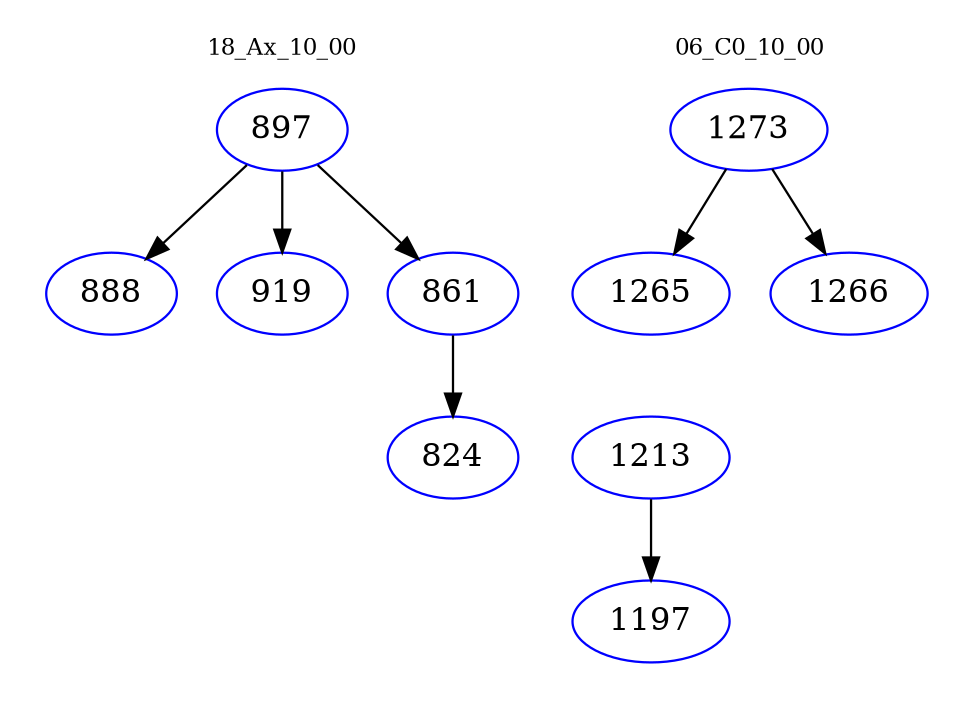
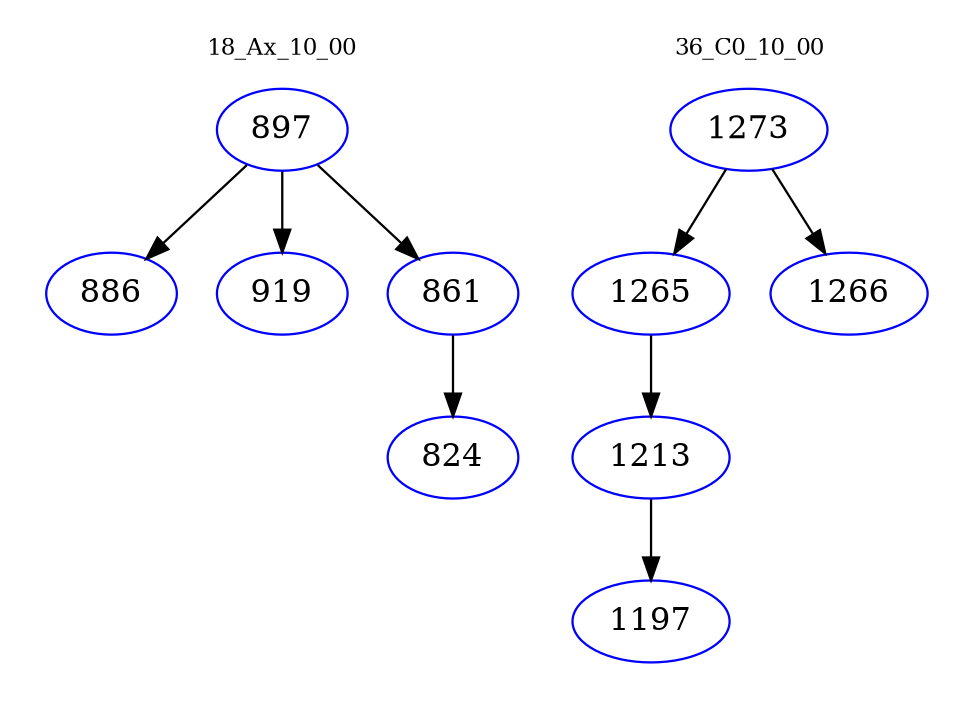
cluster "06_C0_10_00": label "06_C0_10_00" -> "36_C0_10_00"
node "888": label "888" -> "886"
edge "1265" -> "1213": added
